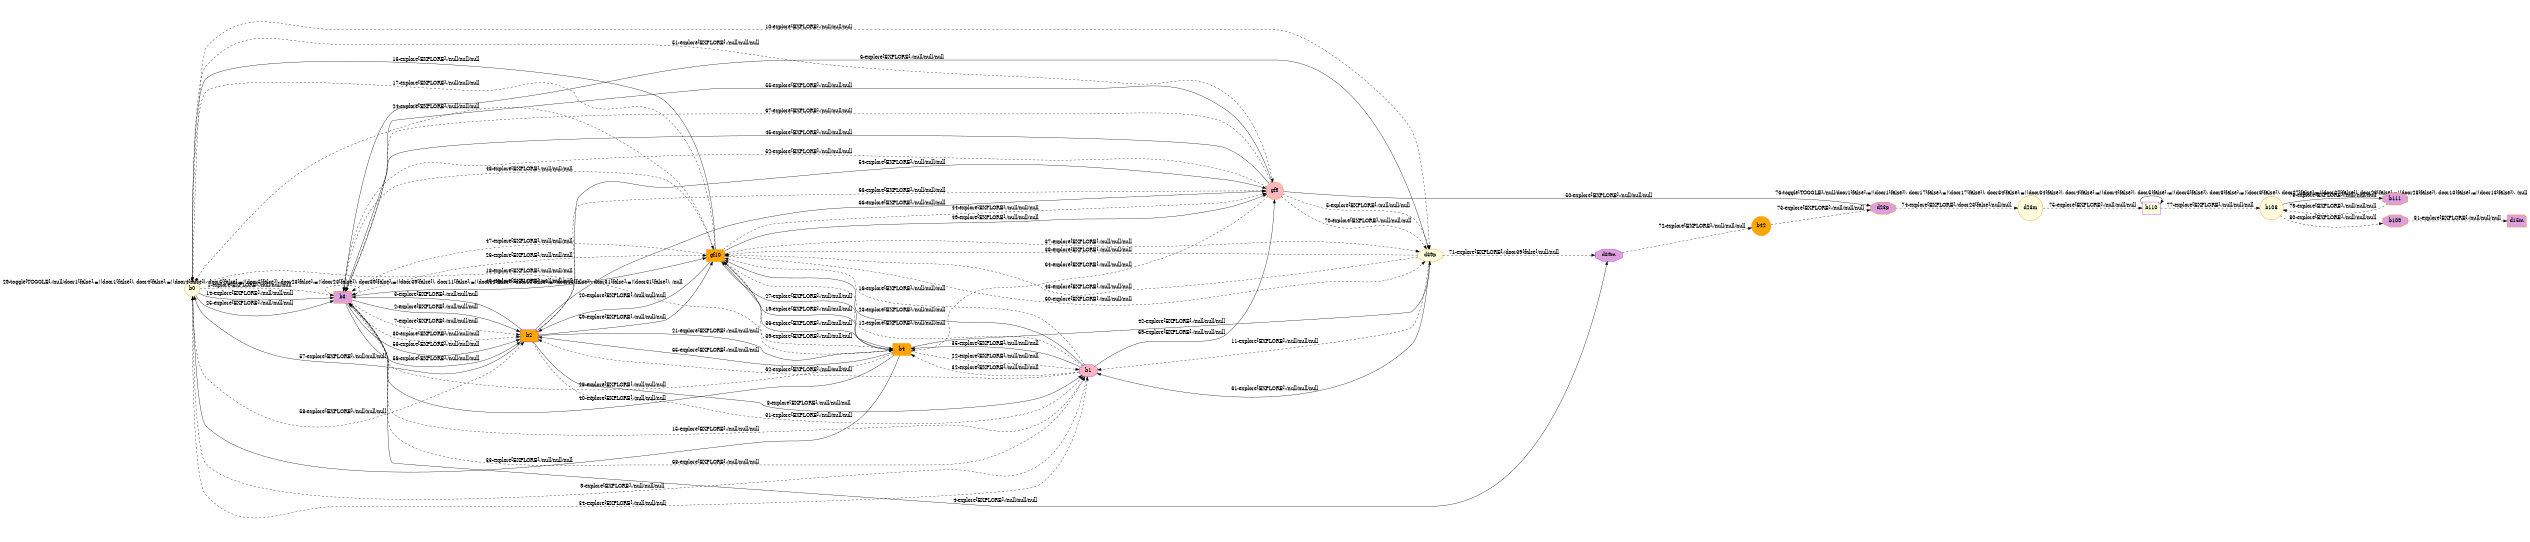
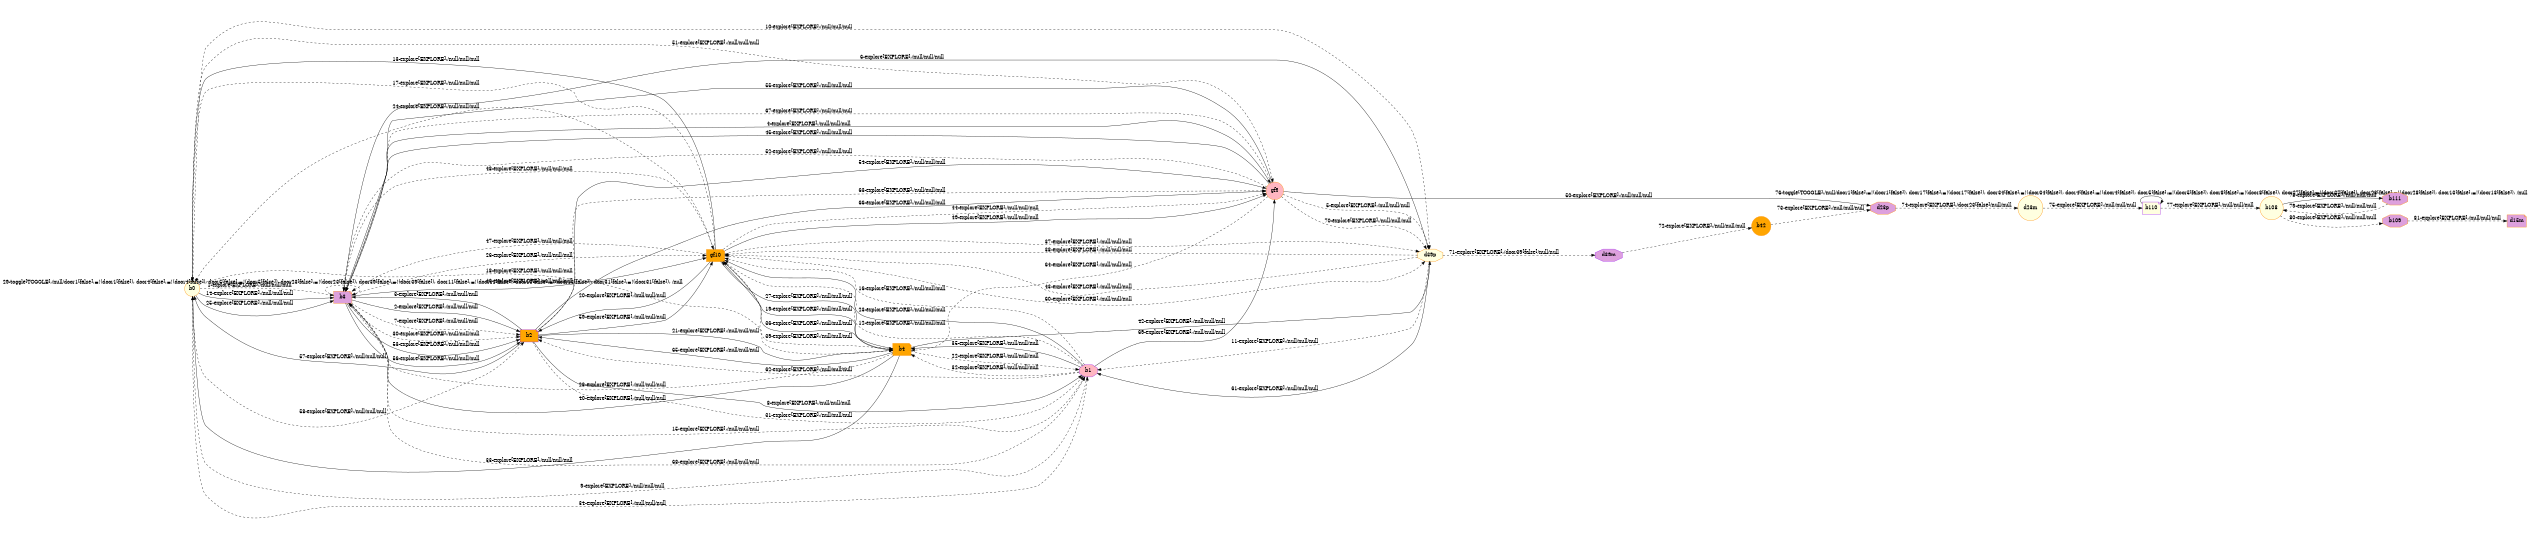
edge "b3" -> "d39m": now "b3" -> "gf9"
